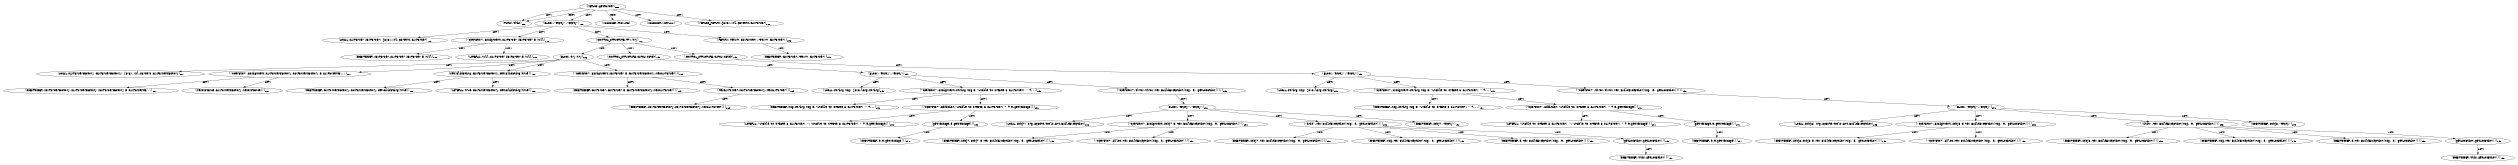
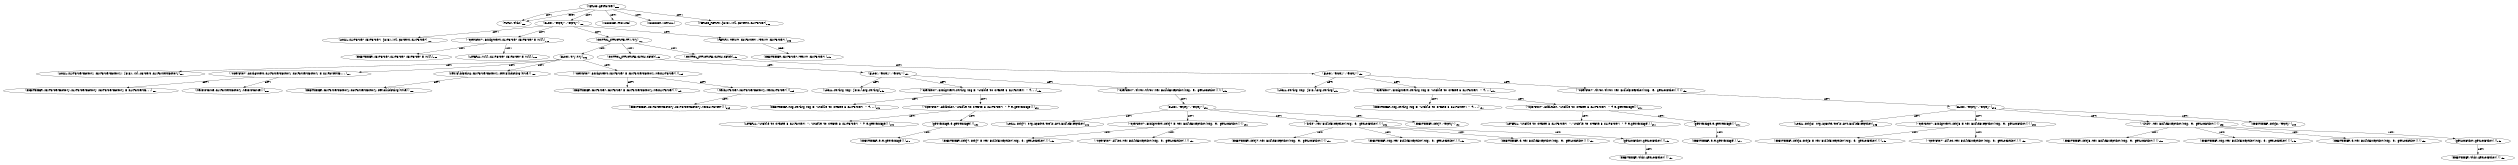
edge "(METHOD,getParser)" -> "(MODIFIER,PRIVATE)": label "DDG: " -> "AST: "
edge "(RETURN,return saxParser;,return saxParser;)" -> "(IDENTIFIER,saxParser,return saxParser;)": label "AST: " -> "DDG: "
node "(LITERAL,true,saxParserFactory.setValidating(true))": removed
